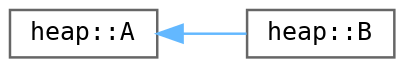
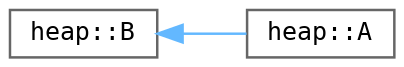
edge "heap::B" -> "heap::A": reversed
